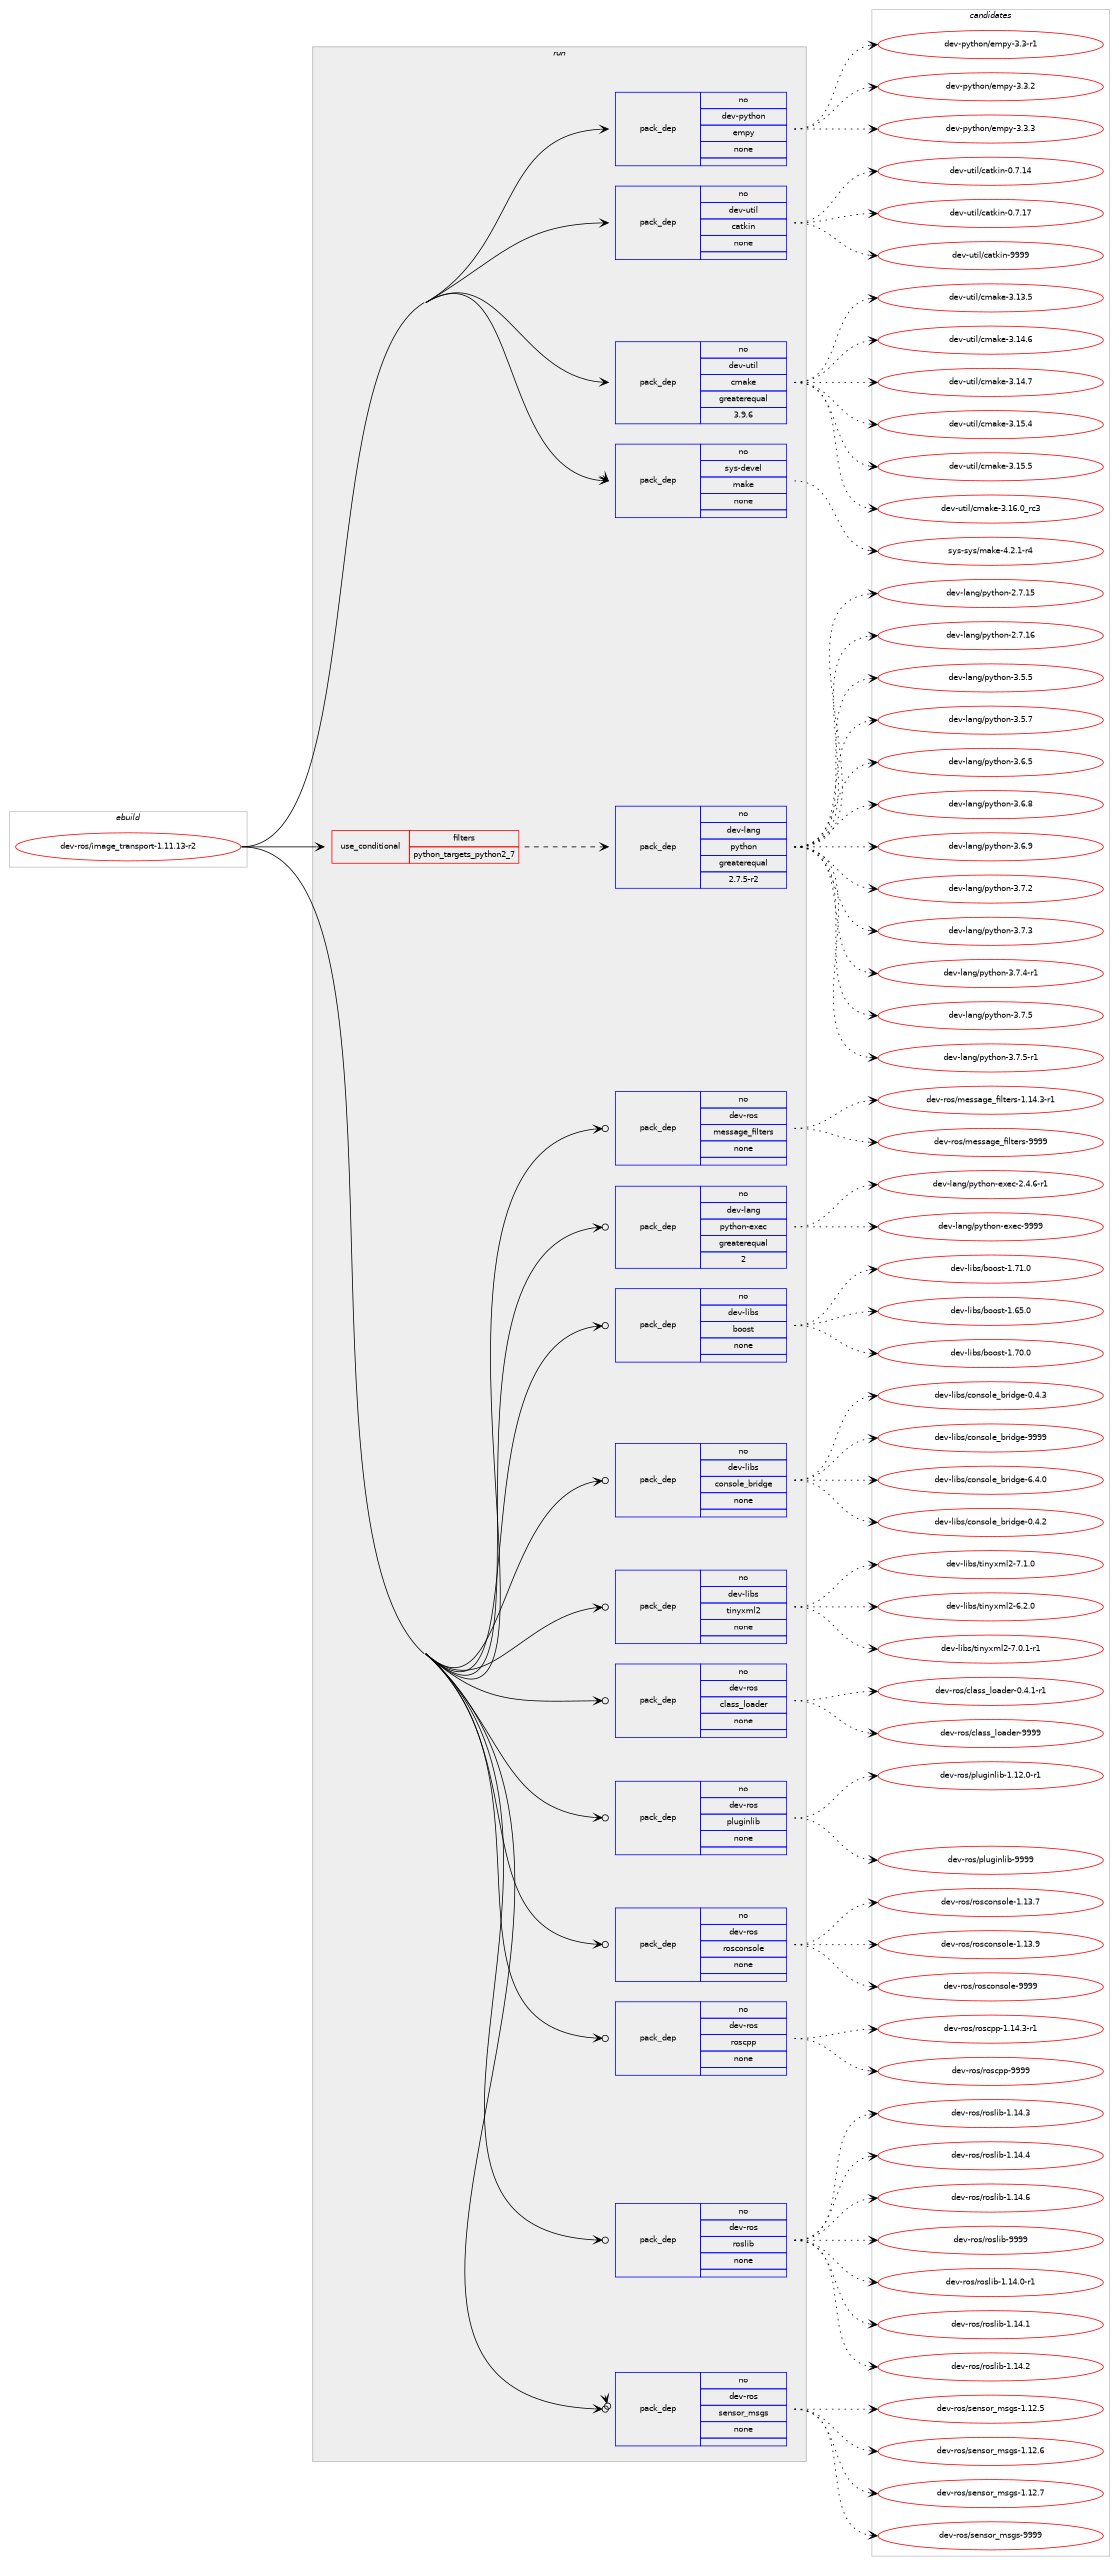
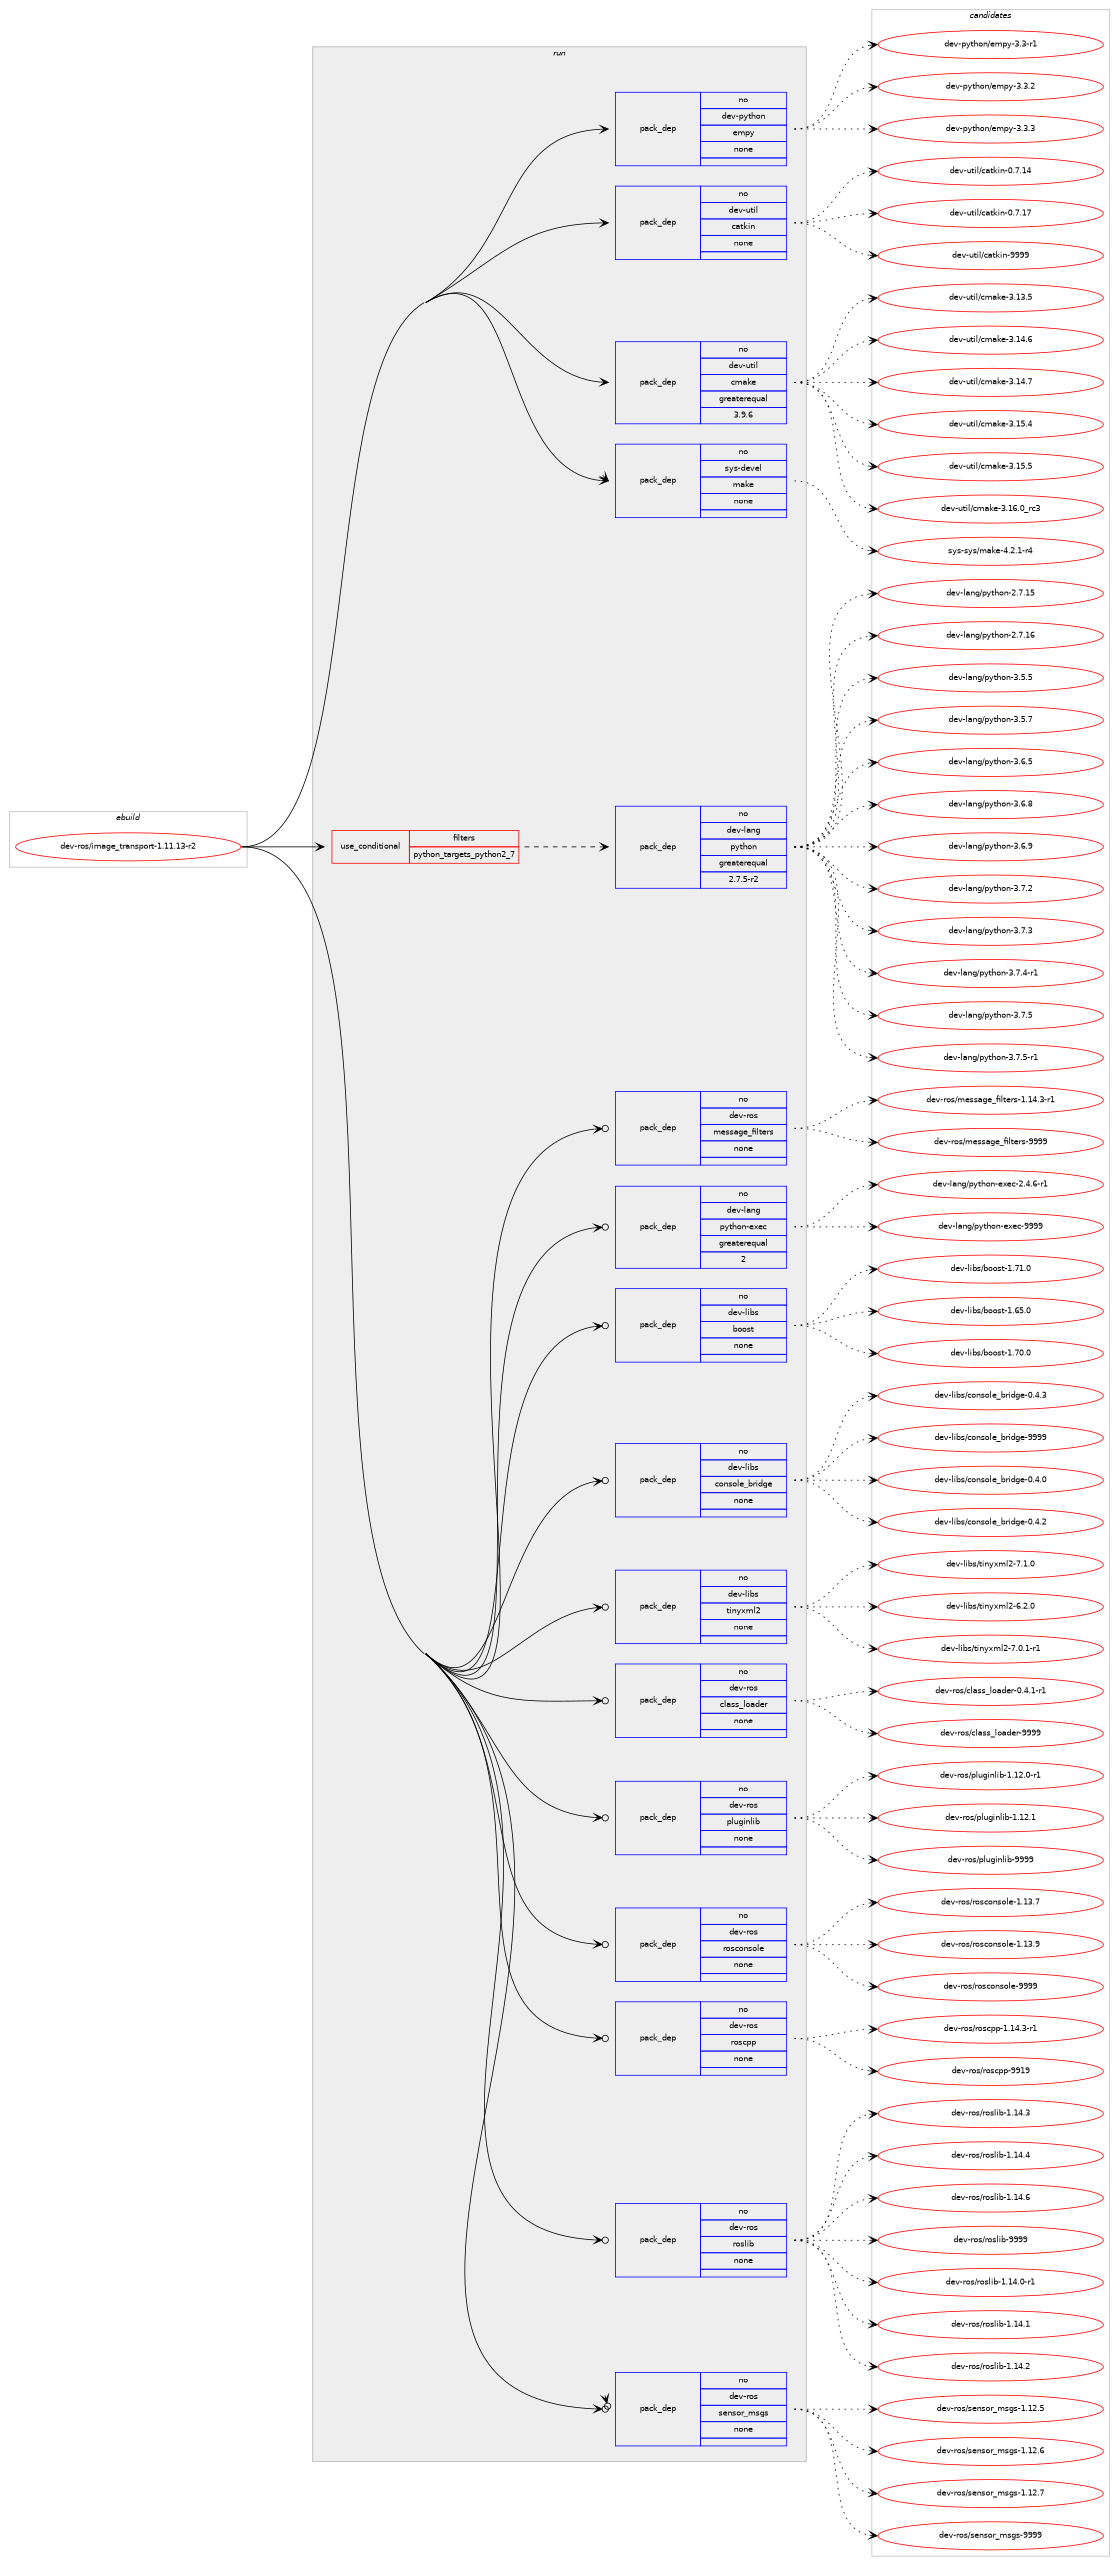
node "dev-libs/console_bridge-6.4.0": label "dev-libs/console_bridge-6.4.0" -> "dev-libs/console_bridge-0.4.0"
node "dev-ros/pluginlib-1.12.1": added
node "dev-ros/roscpp-9999": label "dev-ros/roscpp-9999" -> "dev-ros/roscpp-9919"
